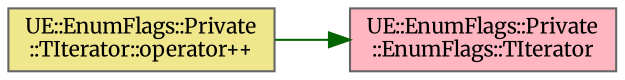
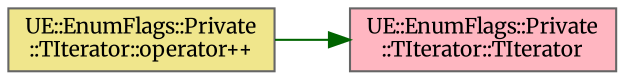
node "UE::EnumFlags::Private ::EnumFlags::TIterator": label "UE::EnumFlags::Private ::EnumFlags::TIterator" -> "UE::EnumFlags::Private ::TIterator::TIterator"
